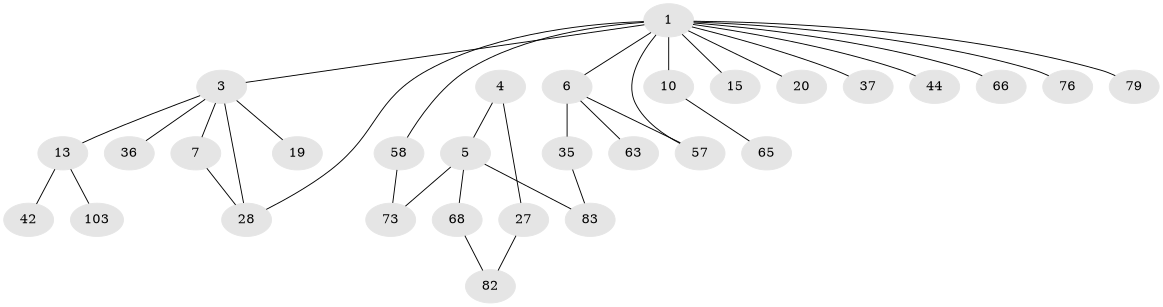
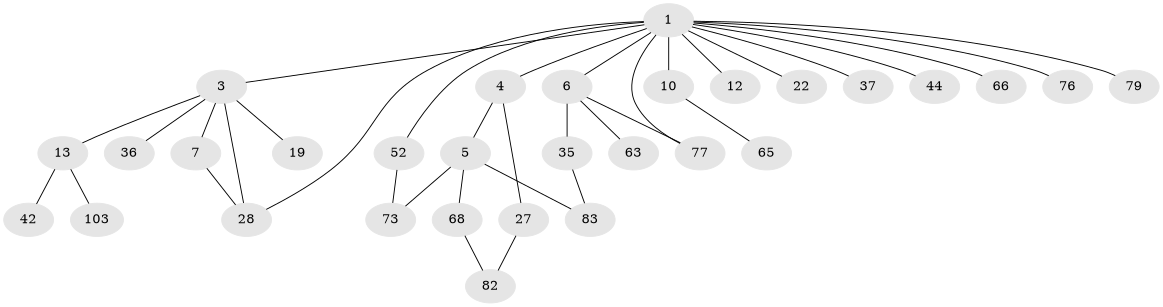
edge "1" -- "4": added
node "15": label "15" -> "12"
node "20": label "20" -> "22"
node "58": label "58" -> "52"
node "57": label "57" -> "77"
